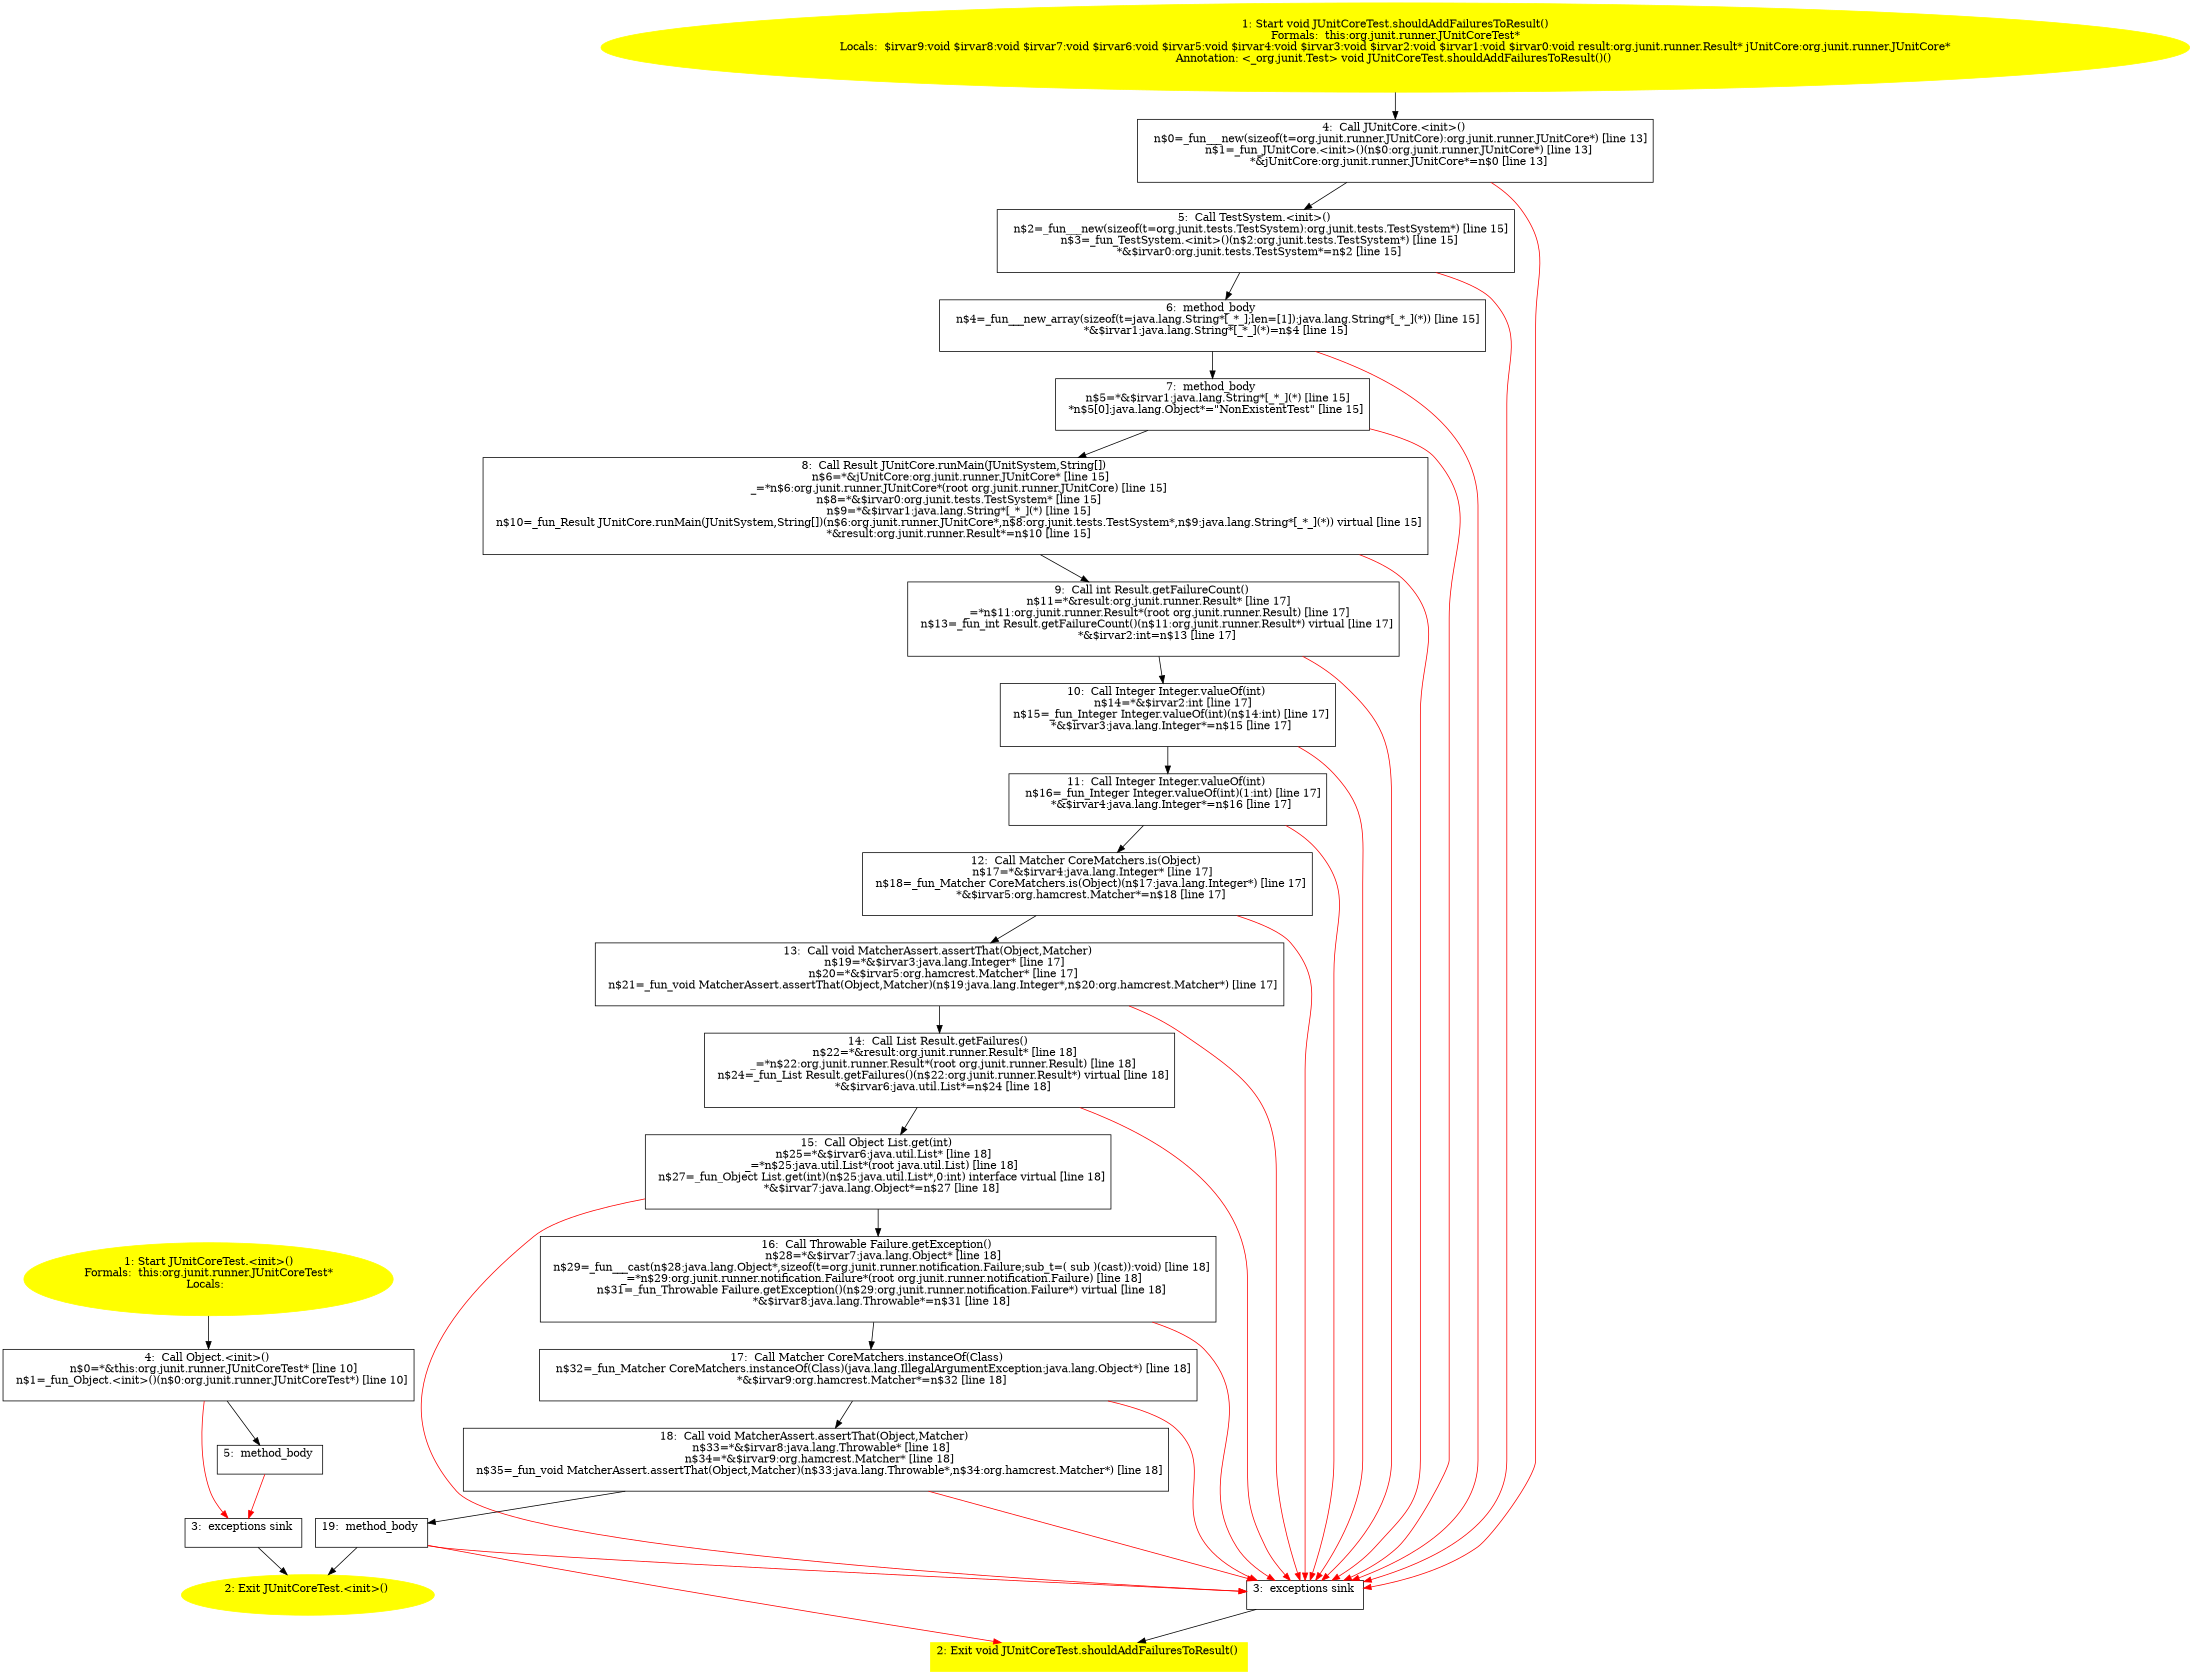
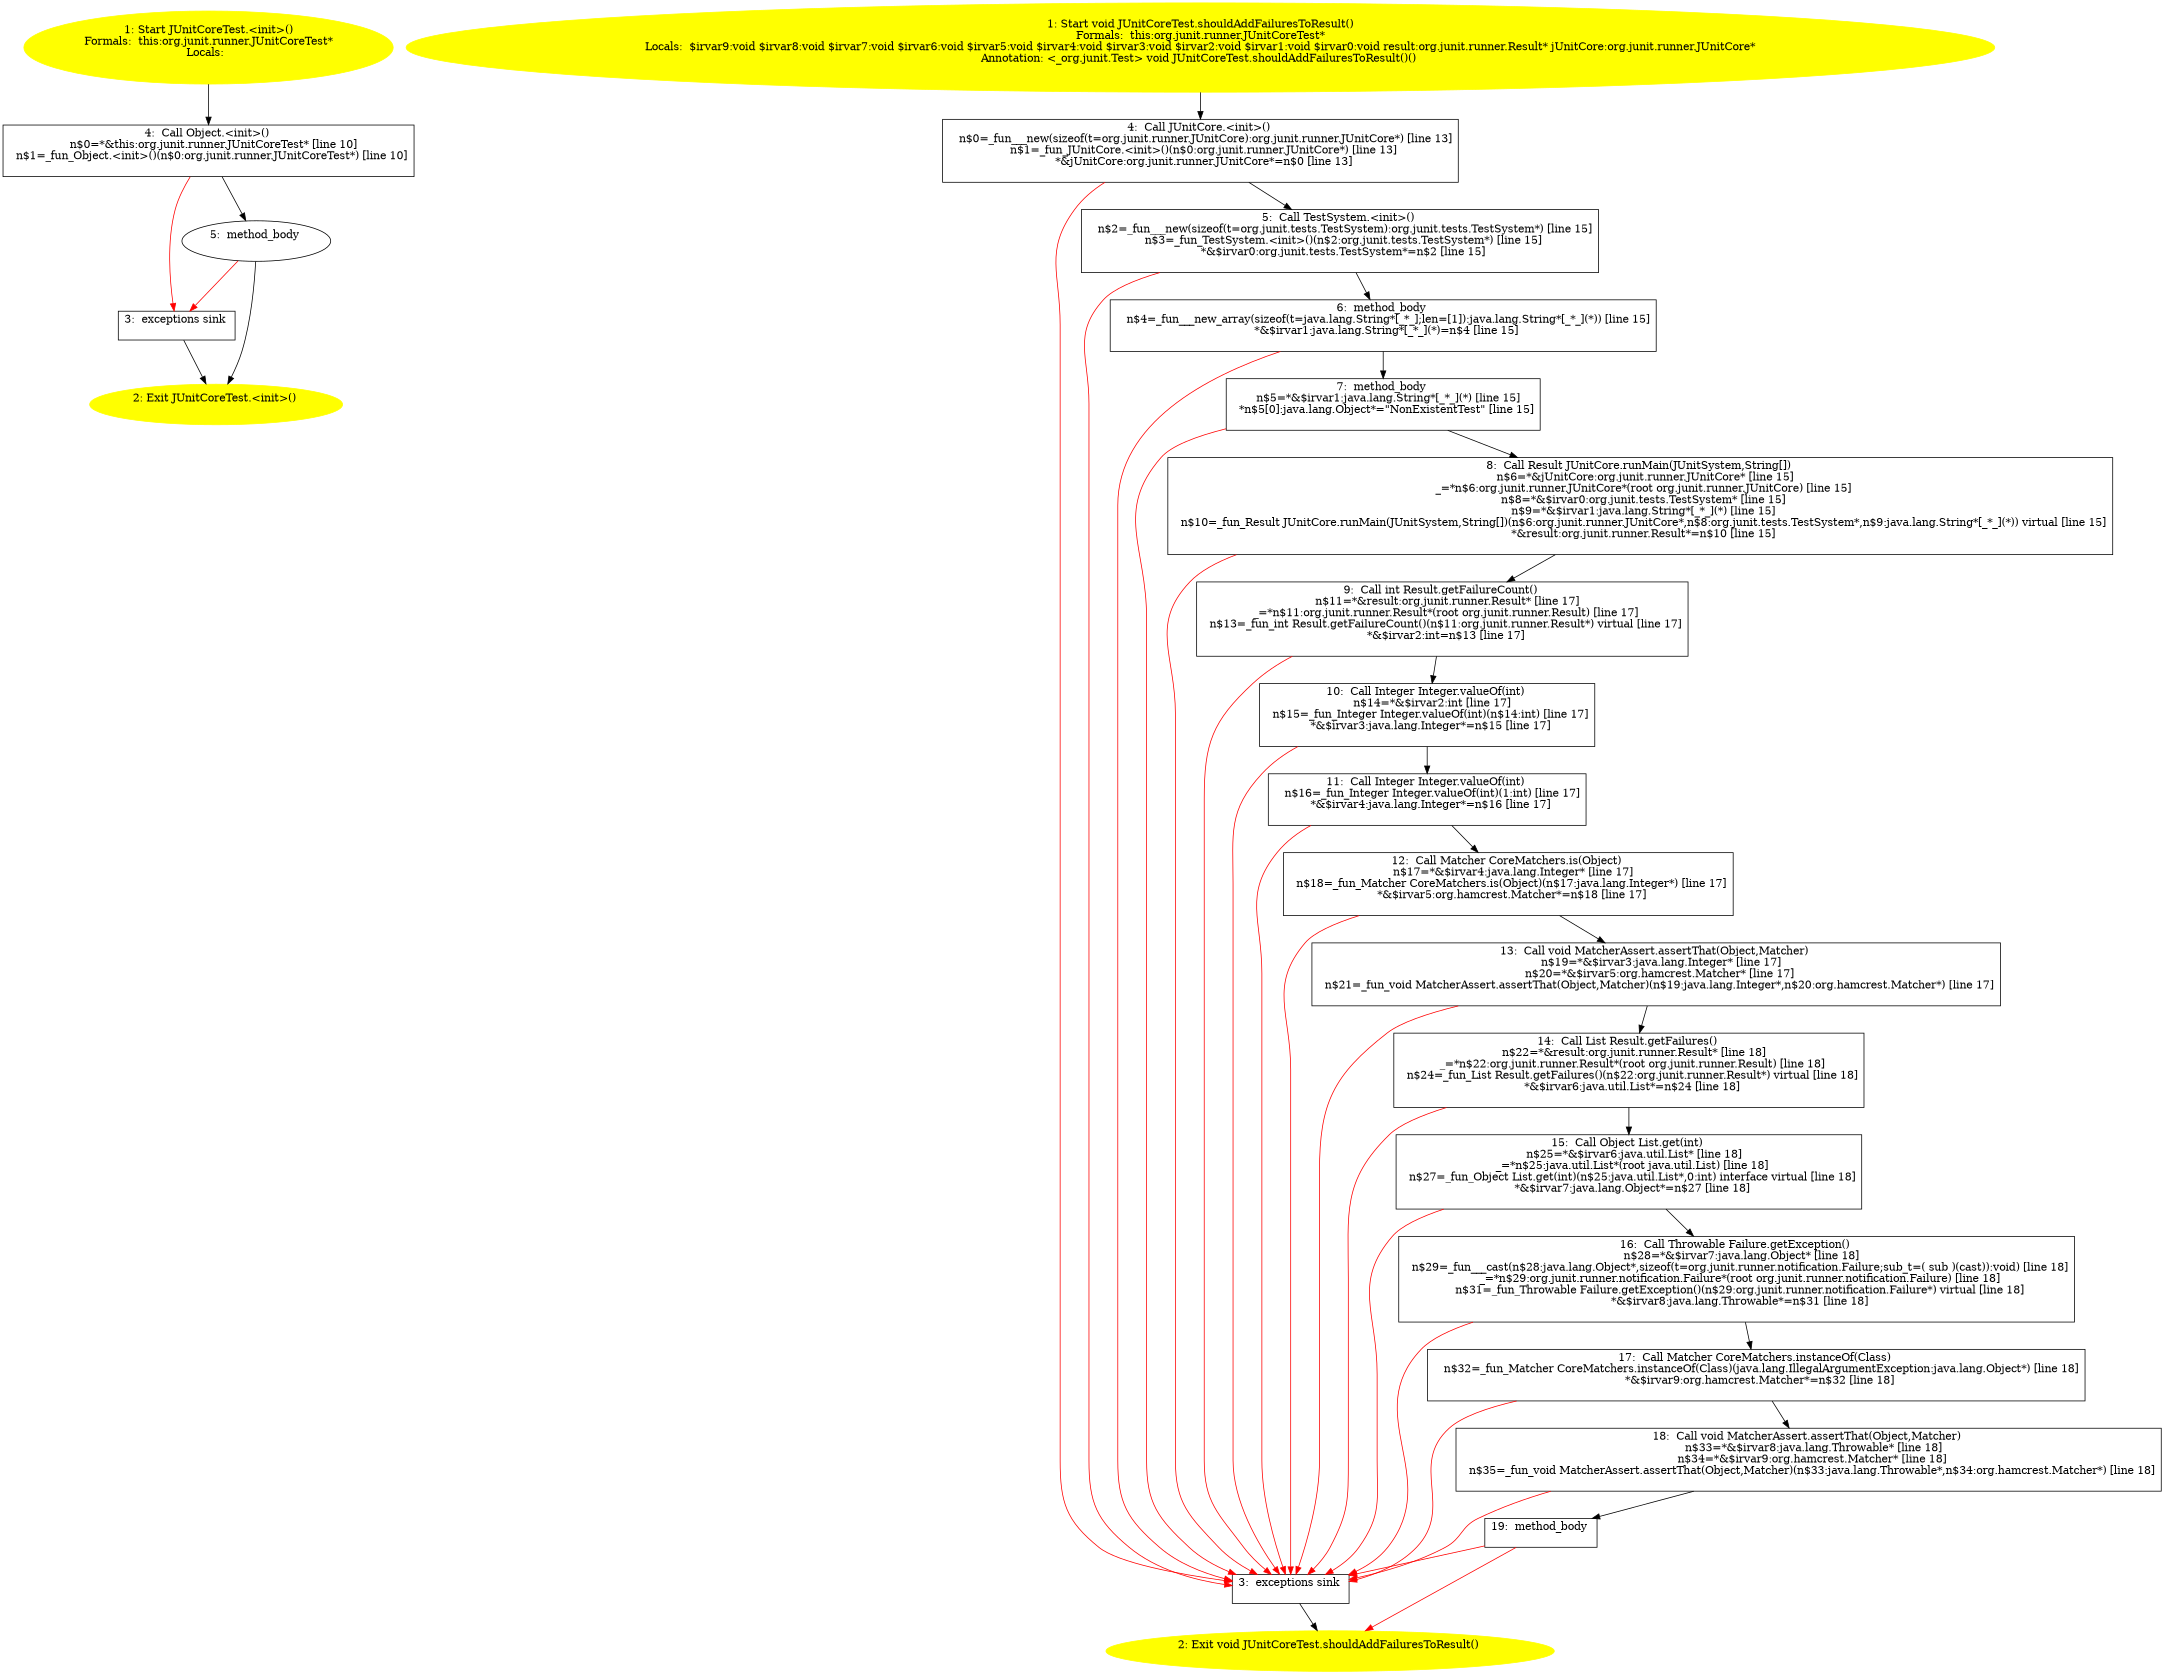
node "5:  method_body": shape box -> ellipse
edge "19:  method_body" -> "2: Exit JUnitCoreTest.<init>()": now "5:  method_body" -> "2: Exit JUnitCoreTest.<init>()"
node "2: Exit void JUnitCoreTest.shouldAddFailuresToResult()": shape box -> ellipse
